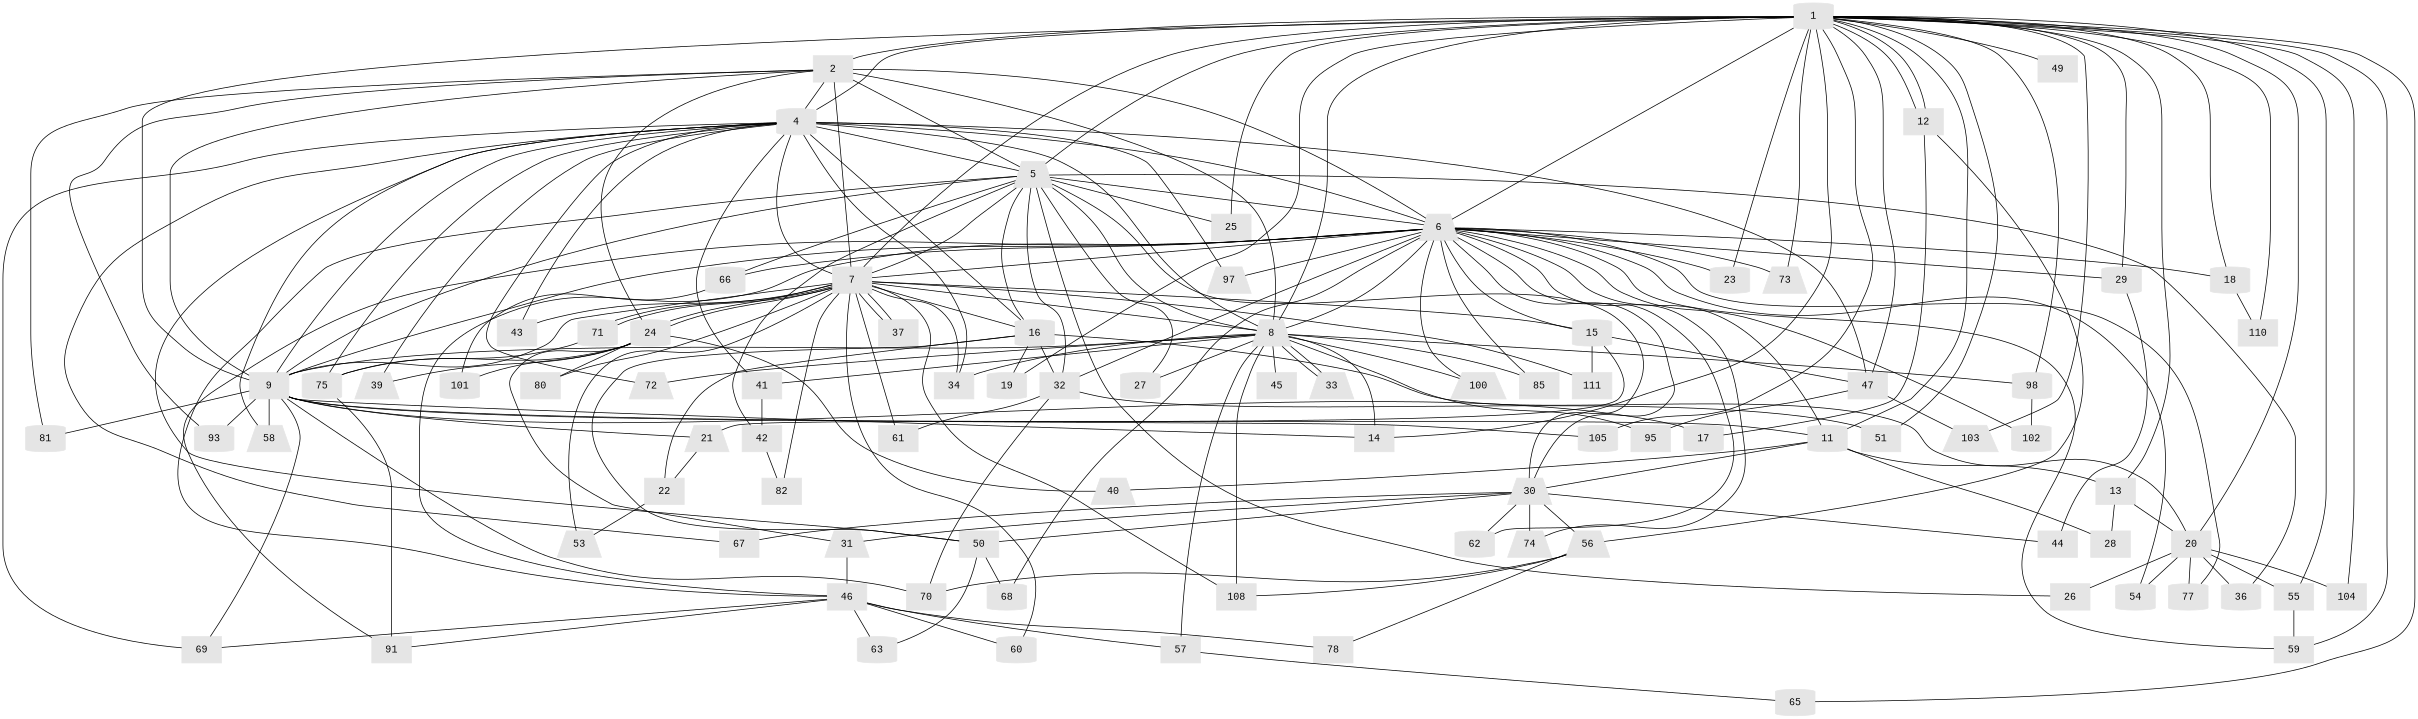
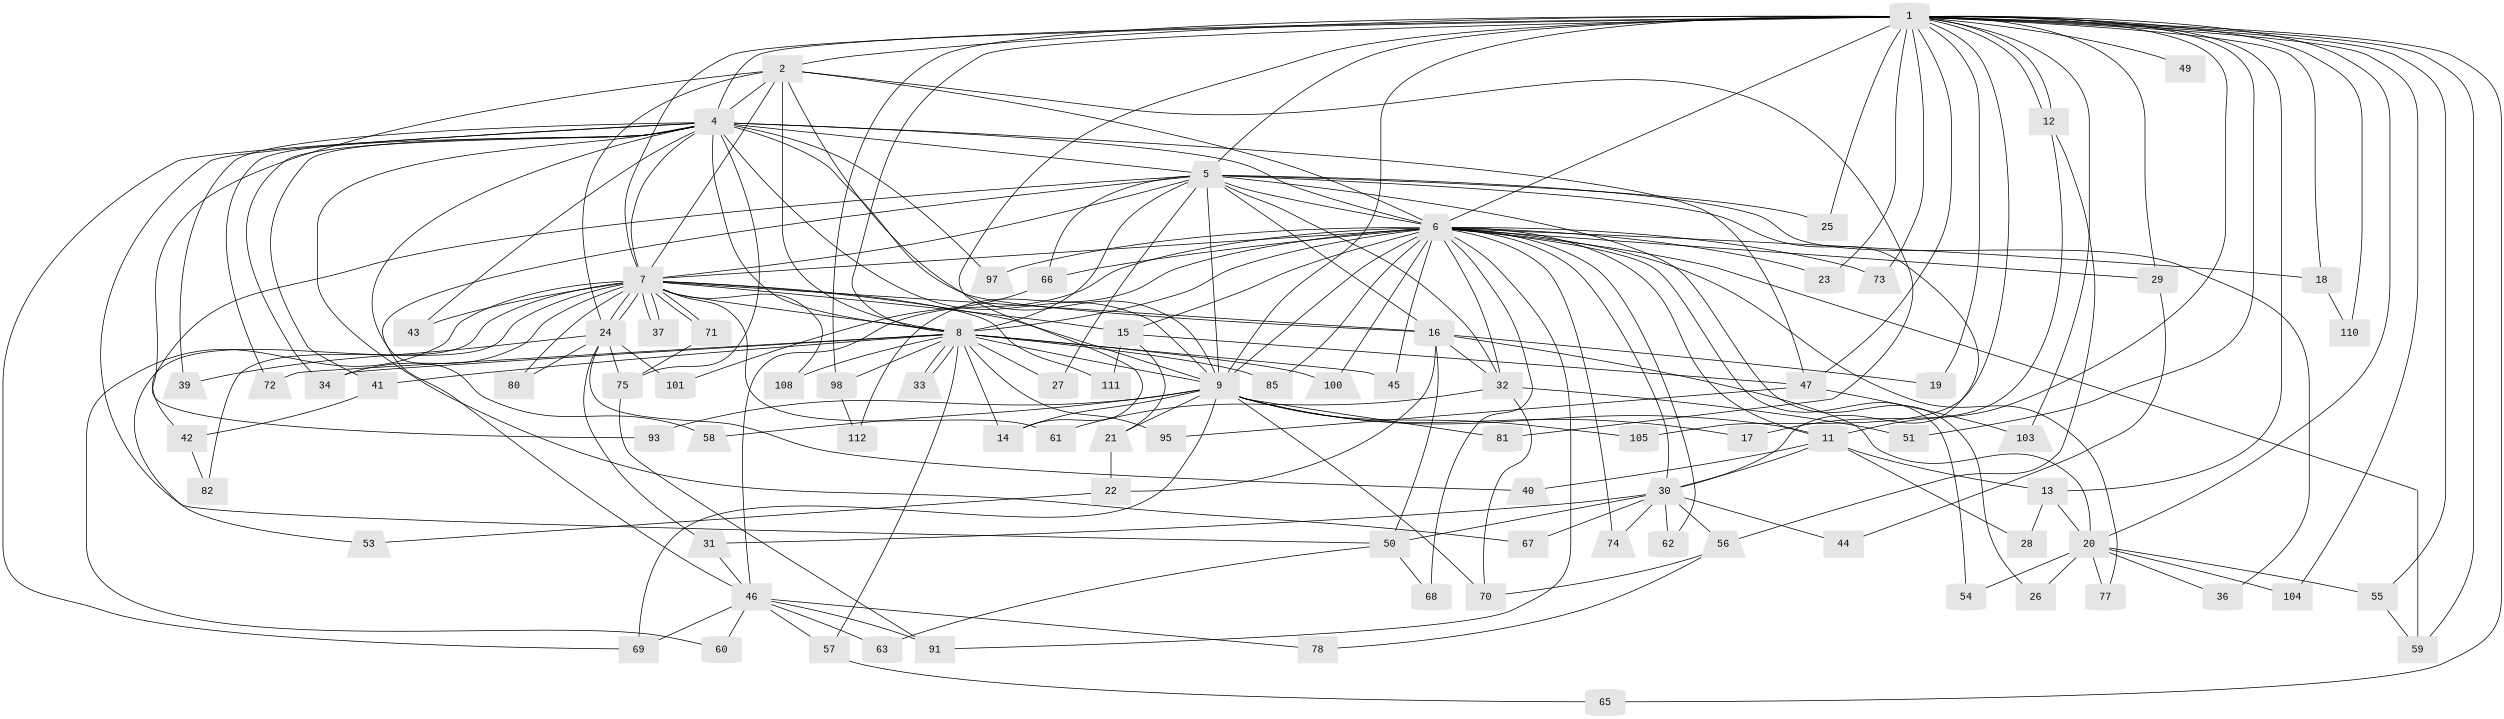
edge "2" -- "5": removed
edge "6" -- "45": added
node "102": label "102" -> "112"
edge "56" -- "108": removed
